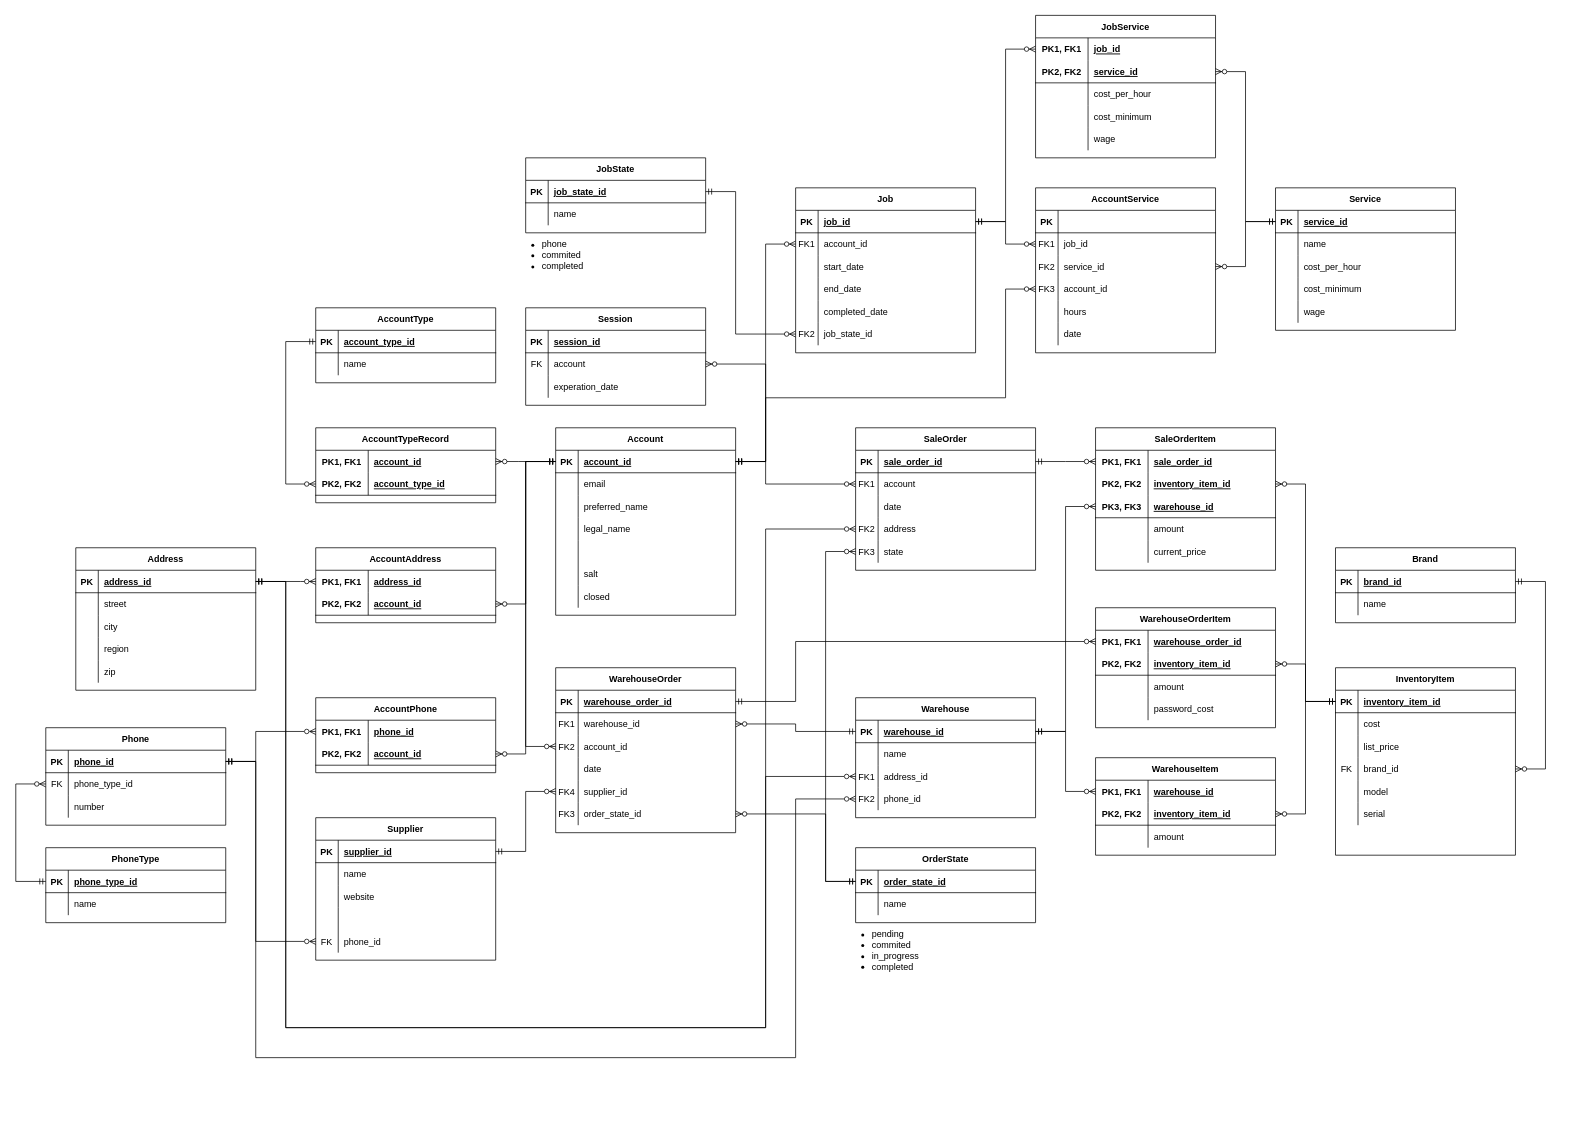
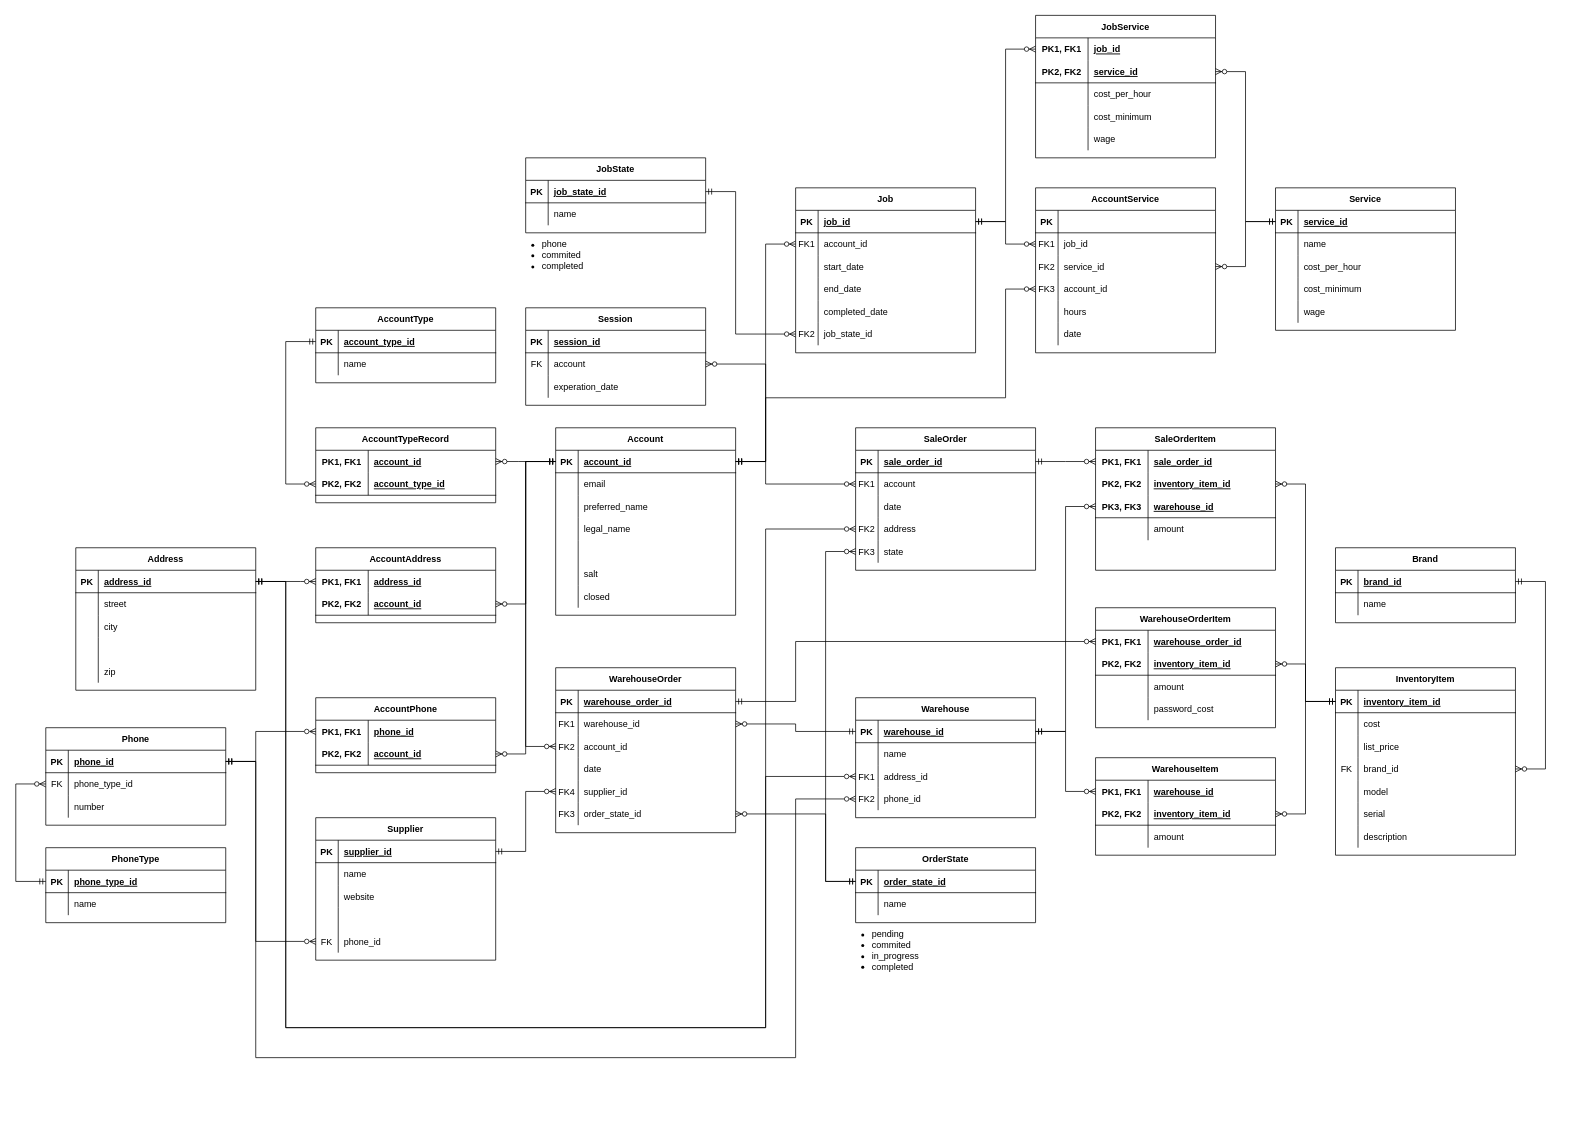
node "current_price": removed
node "region": removed
node "description": added
